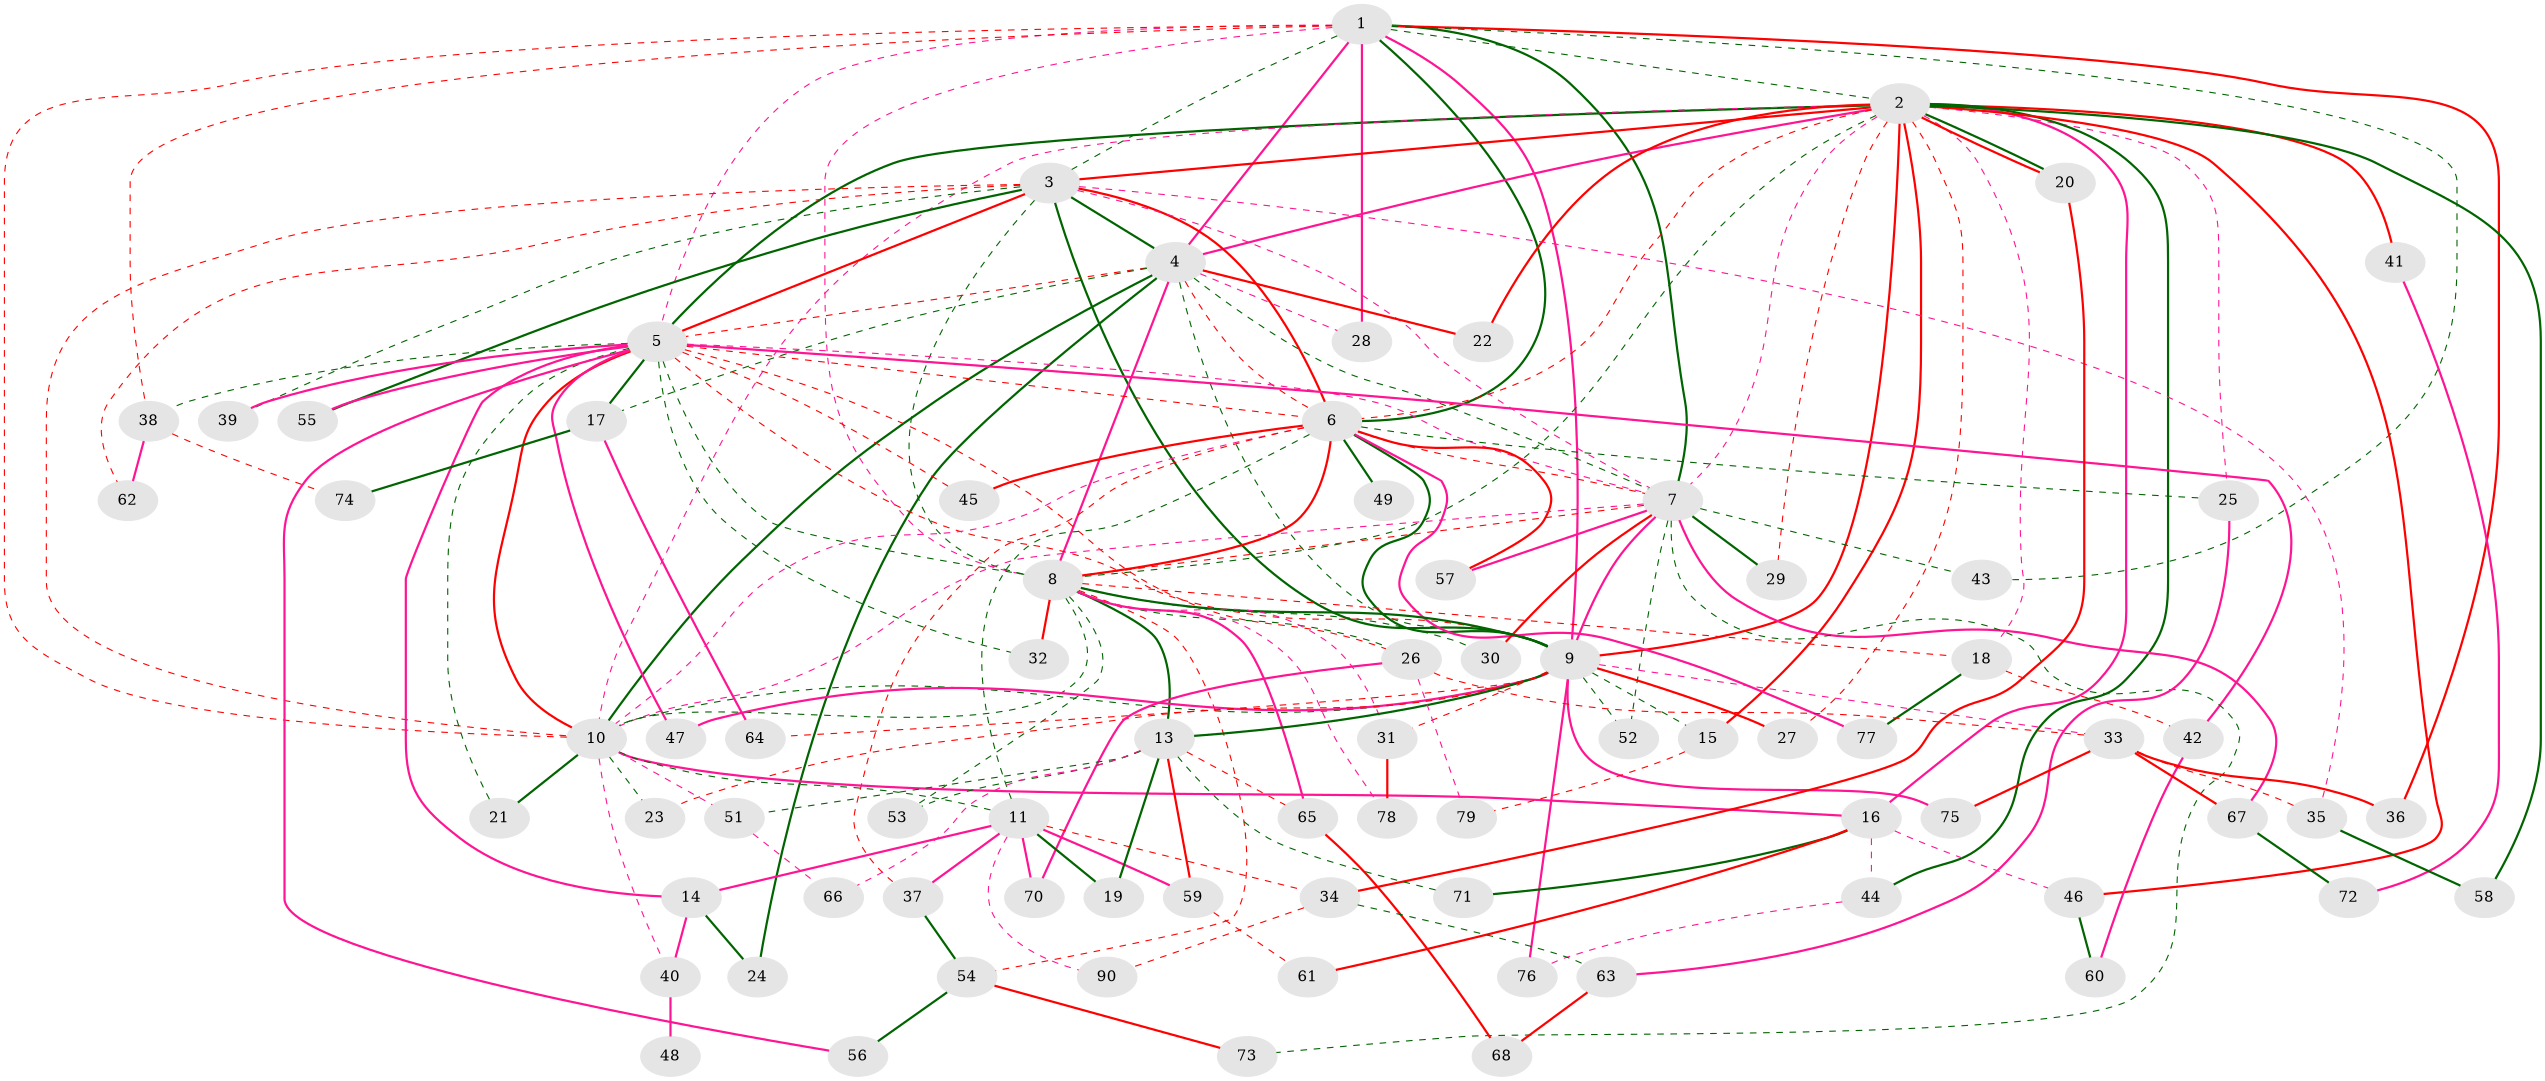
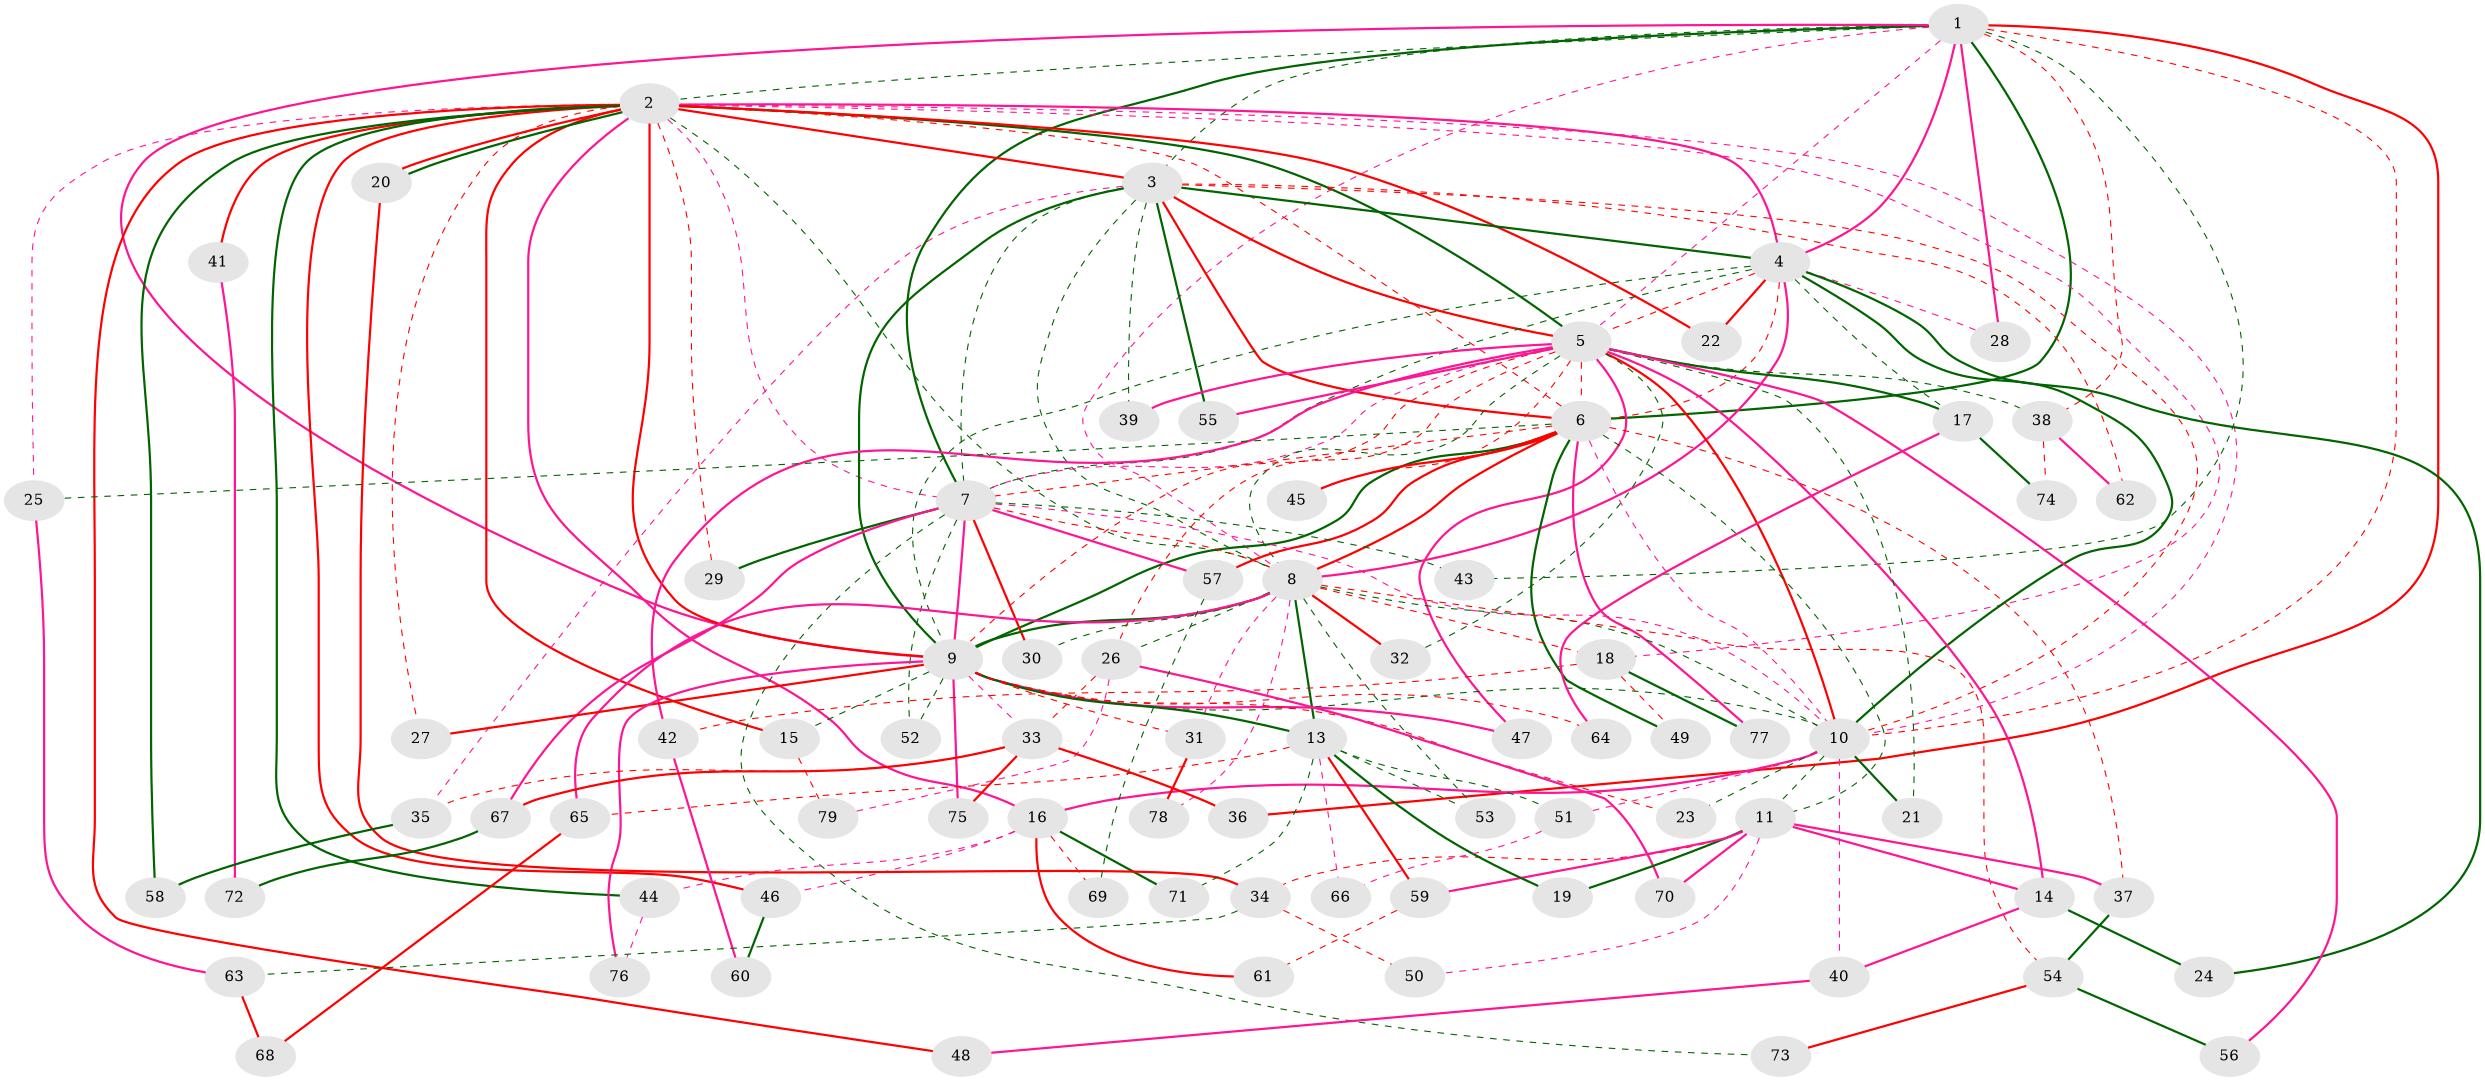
edge "3" -- "7": color deeppink -> darkgreen
edge "18" -- "49": added
edge "2" -- "48": added
node "69": added
node "90": label "90" -> "50"
